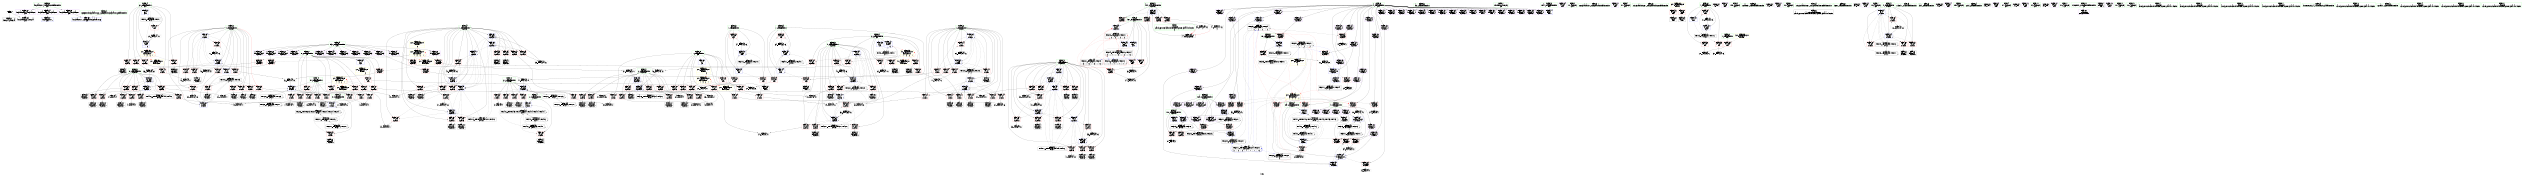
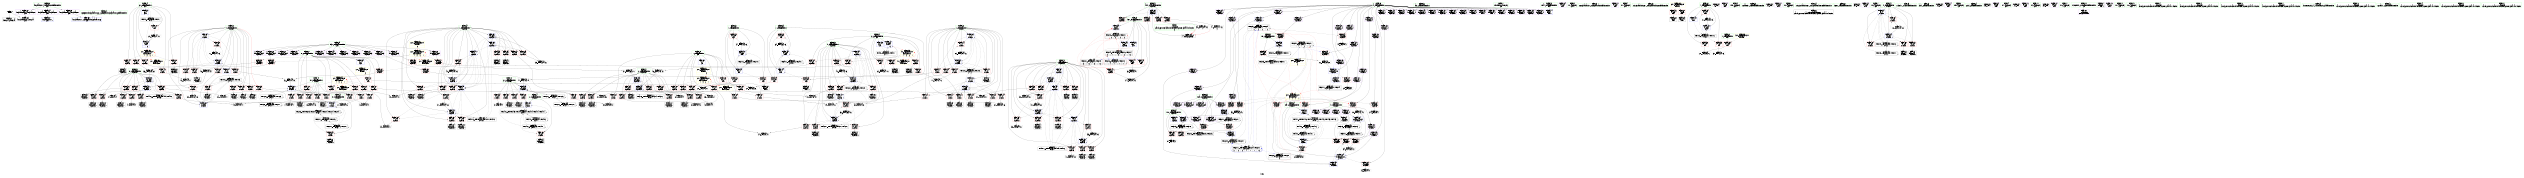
node "NodeID: 413": text "_Z6searchi" -> "_Z6printf"
